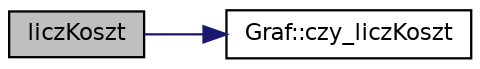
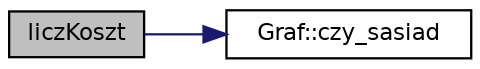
node "Graf::czy_liczKoszt": label "Graf::czy_liczKoszt" -> "Graf::czy_sasiad"
